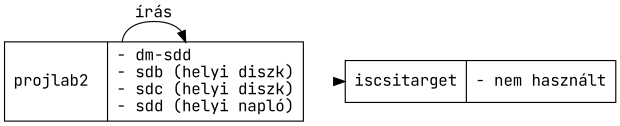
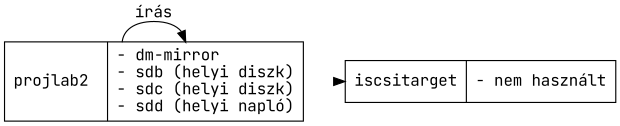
node "projlab2": text "- dm-sdd" -> "- dm-mirror"
